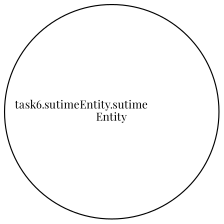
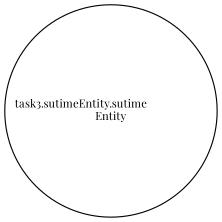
node "task6.sutimeEntity.sutime Entity": label "task6.sutimeEntity.sutime Entity" -> "task3.sutimeEntity.sutime Entity"
